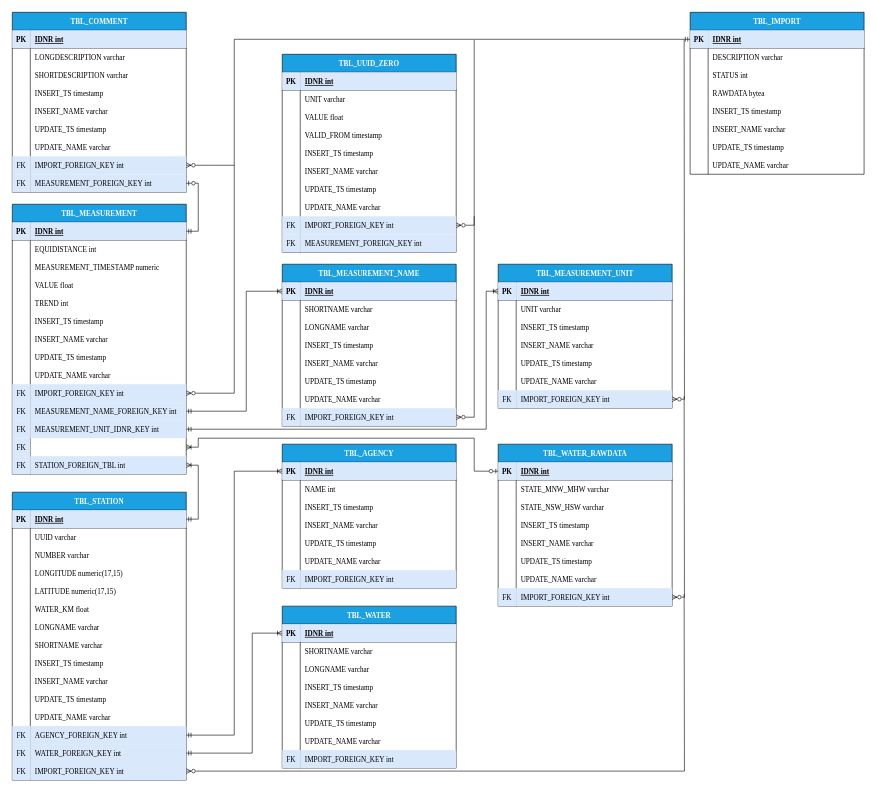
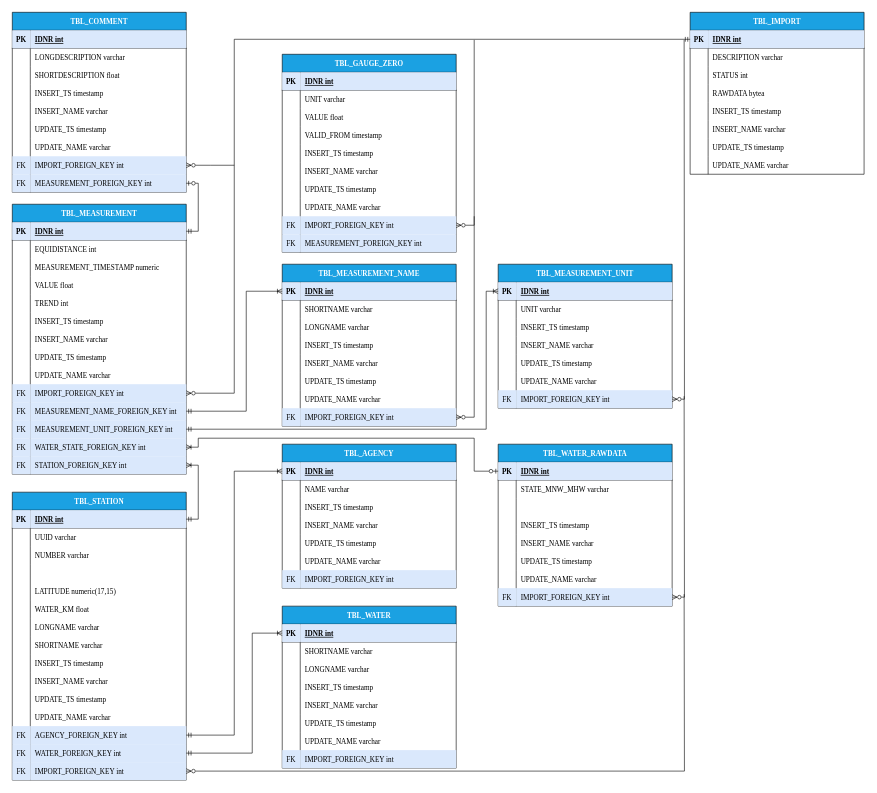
node "TBL_UUID_ZERO": label "TBL_UUID_ZERO" -> "TBL_GAUGE_ZERO"
node "SHORTDESCRIPTION varchar": label "SHORTDESCRIPTION varchar" -> "SHORTDESCRIPTION float"
node "MEASUREMENT_UNIT_IDNR_KEY int": label "MEASUREMENT_UNIT_IDNR_KEY int" -> "MEASUREMENT_UNIT_FOREIGN_KEY int"
node "WATER_STATE_FOREIGN_KEY int": added
node "STATION_FOREIGN_TBL int": label "STATION_FOREIGN_TBL int" -> "STATION_FOREIGN_KEY int"
node "NAME int": label "NAME int" -> "NAME varchar"
node "STATE_NSW_HSW varchar": removed
node "LONGITUDE numeric(17,15)": removed
